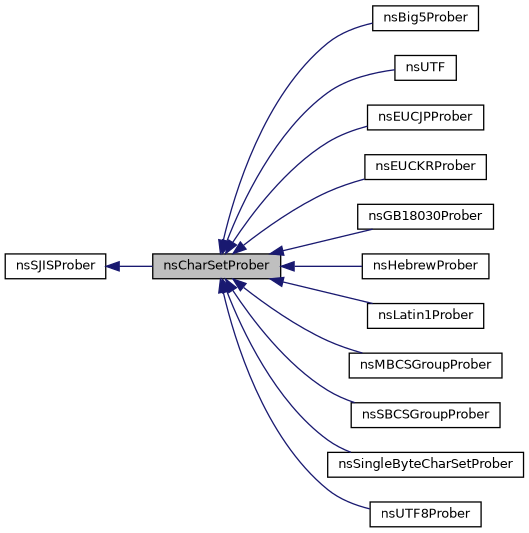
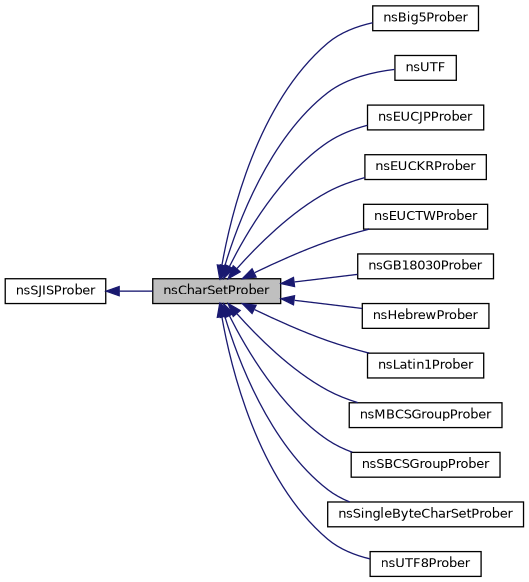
node "nsEUCTWProber": added
